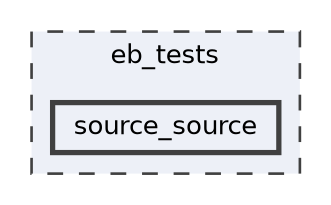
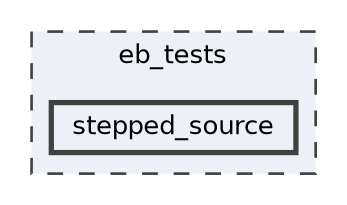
node "source_source": label "source_source" -> "stepped_source"
